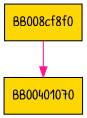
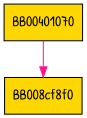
edge "BB008cf8f0" -> "BB00401070": reversed
